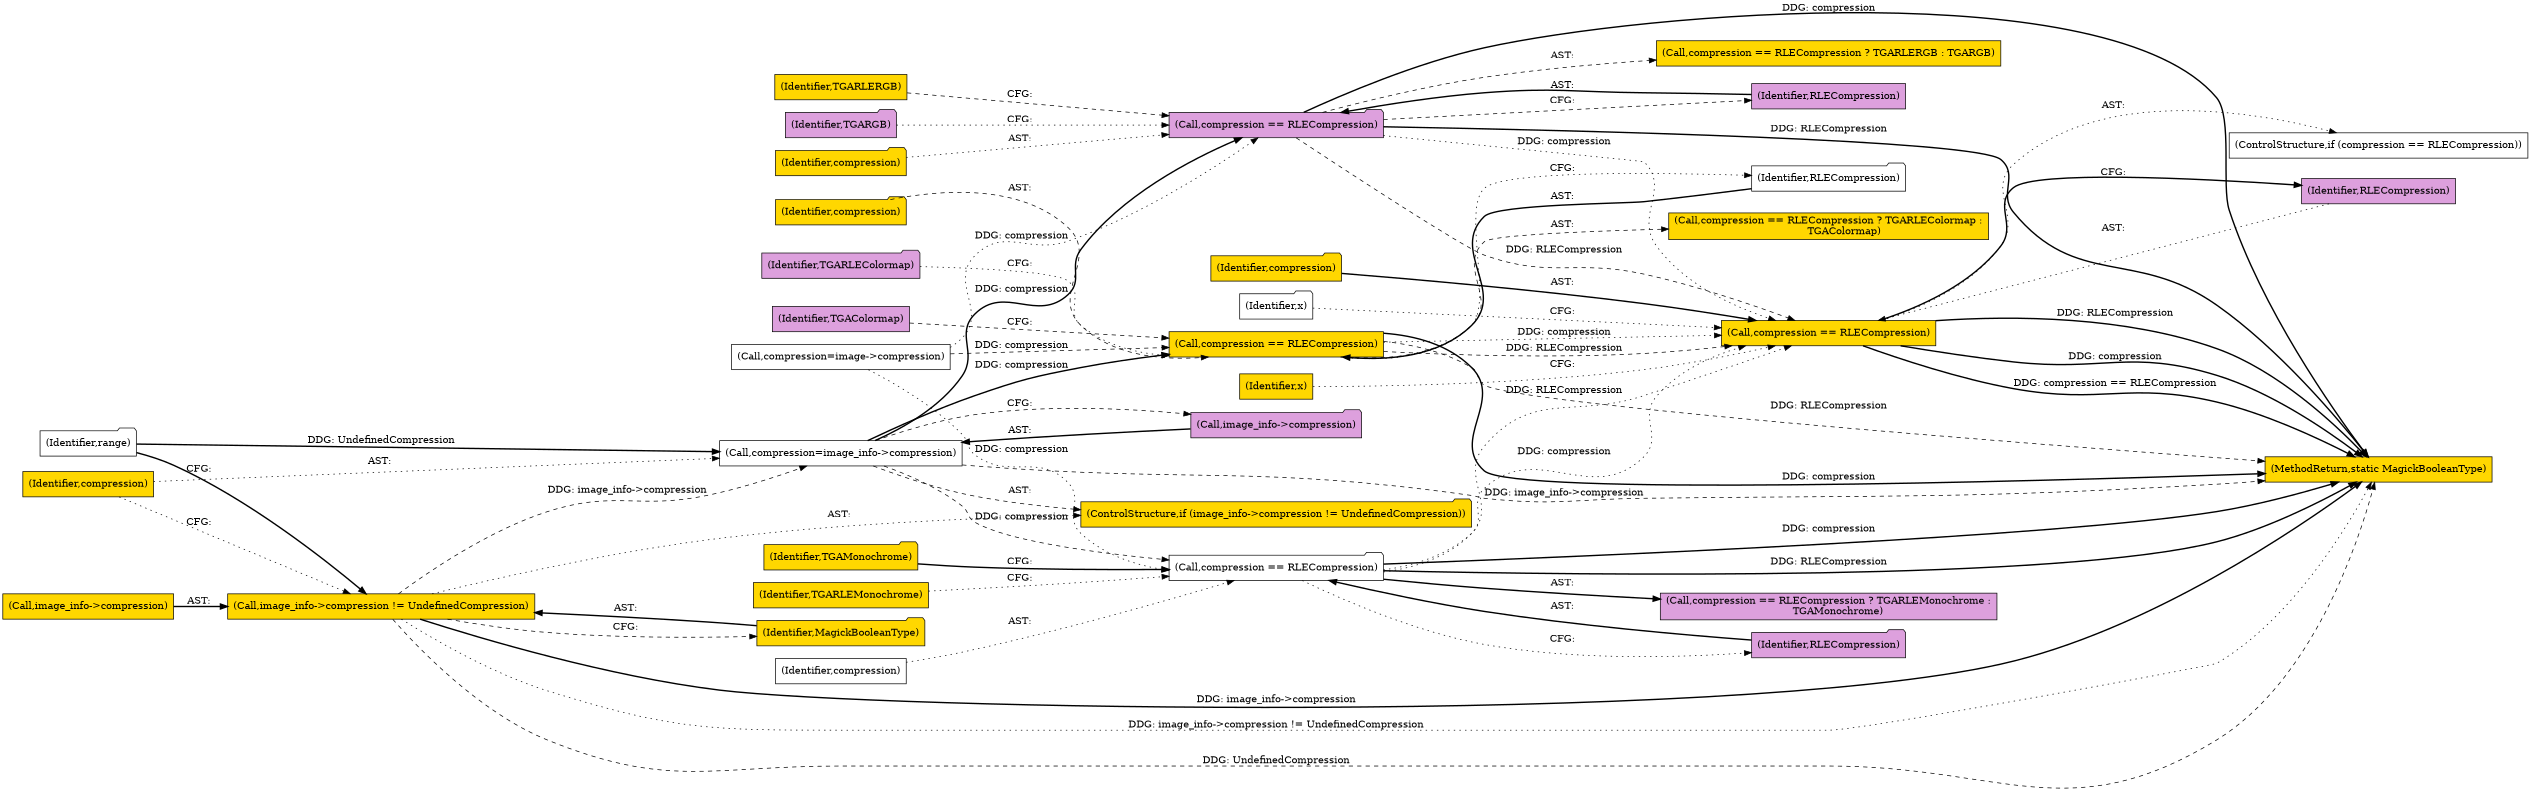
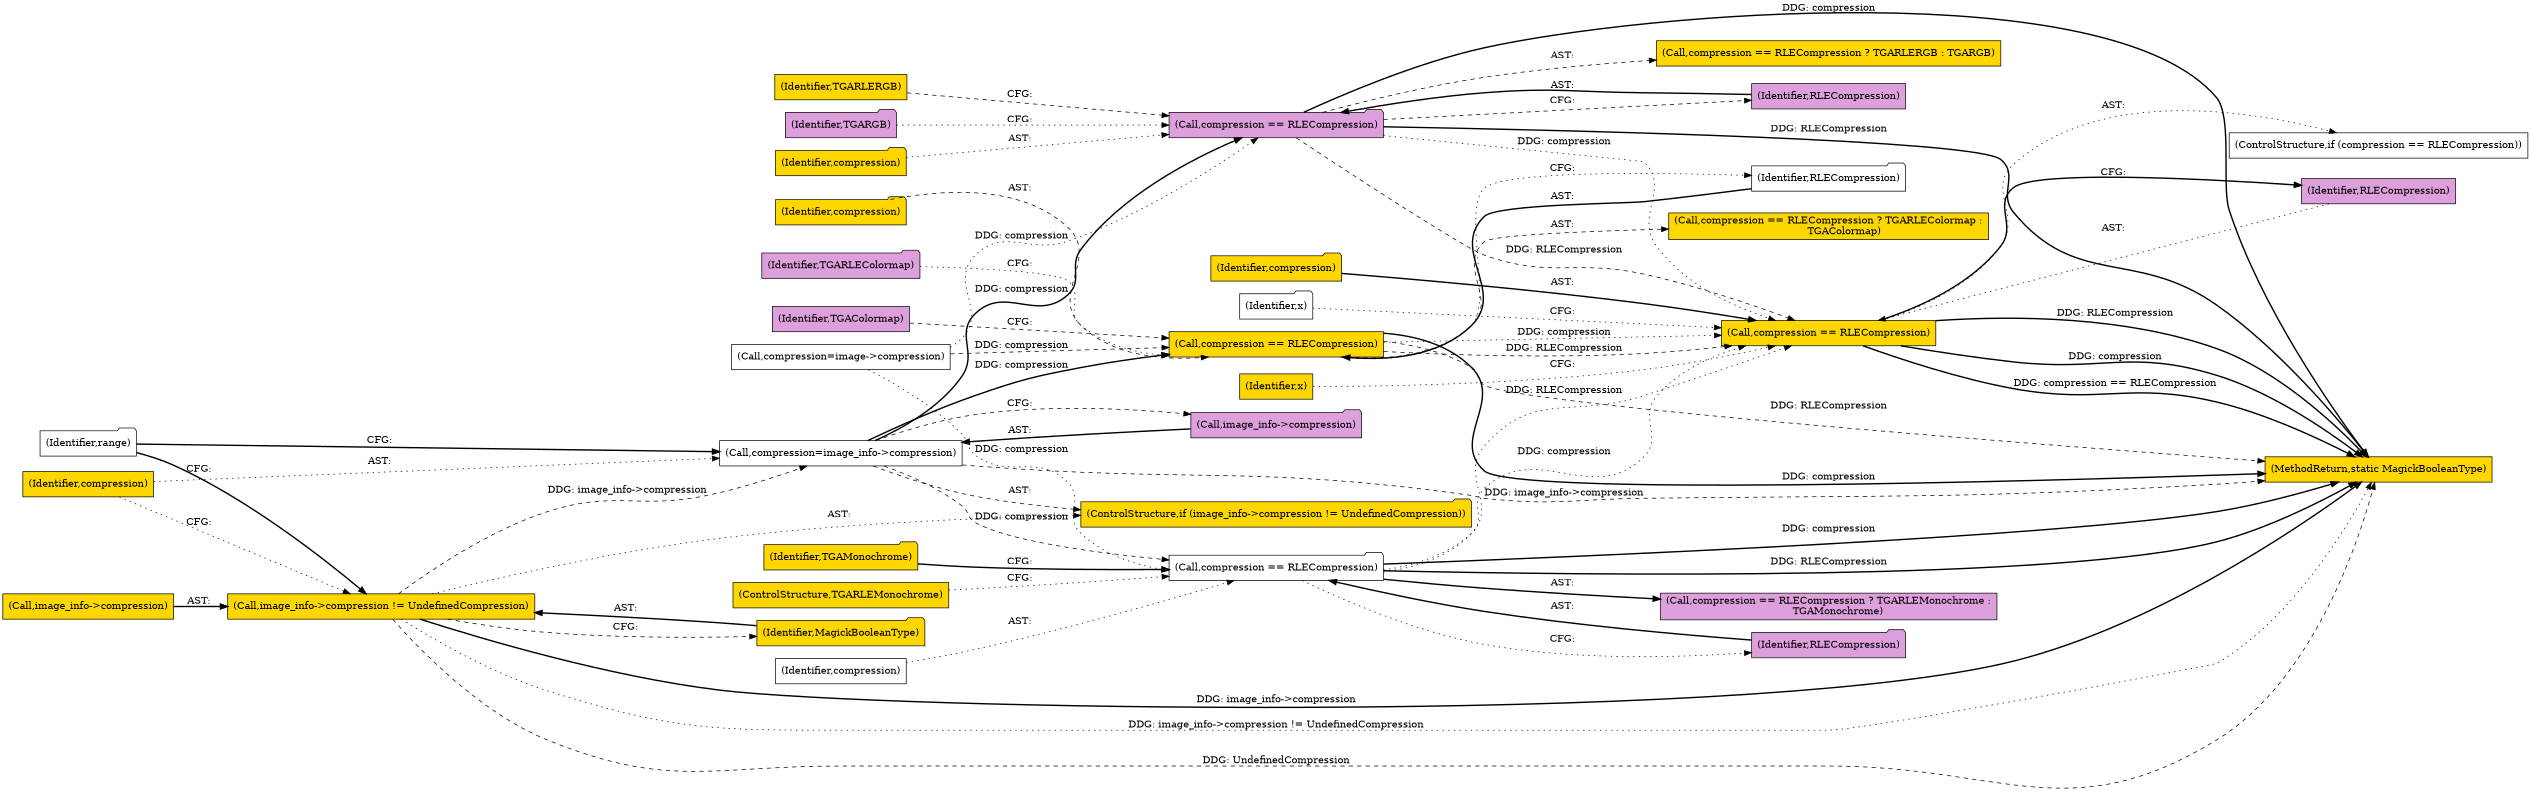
edge "(Identifier,range)" -> "(Call,compression=image_info->compression)": label "DDG: UndefinedCompression" -> "CFG: "
node "(Identifier,TGARLEMonochrome)": label "(Identifier,TGARLEMonochrome)" -> "(ControlStructure,TGARLEMonochrome)"
